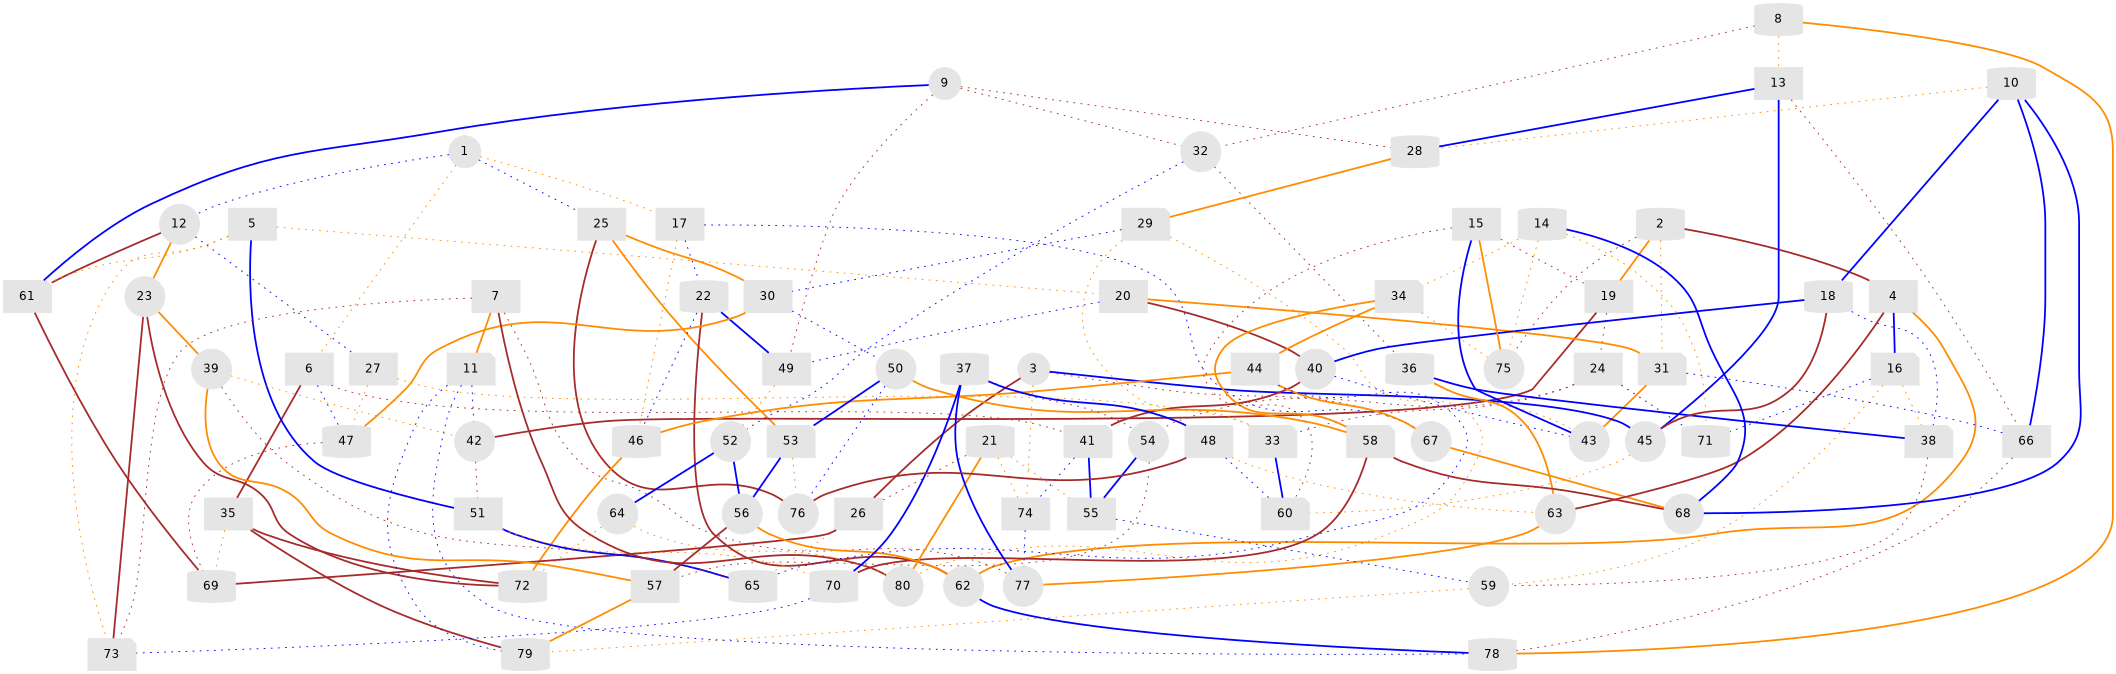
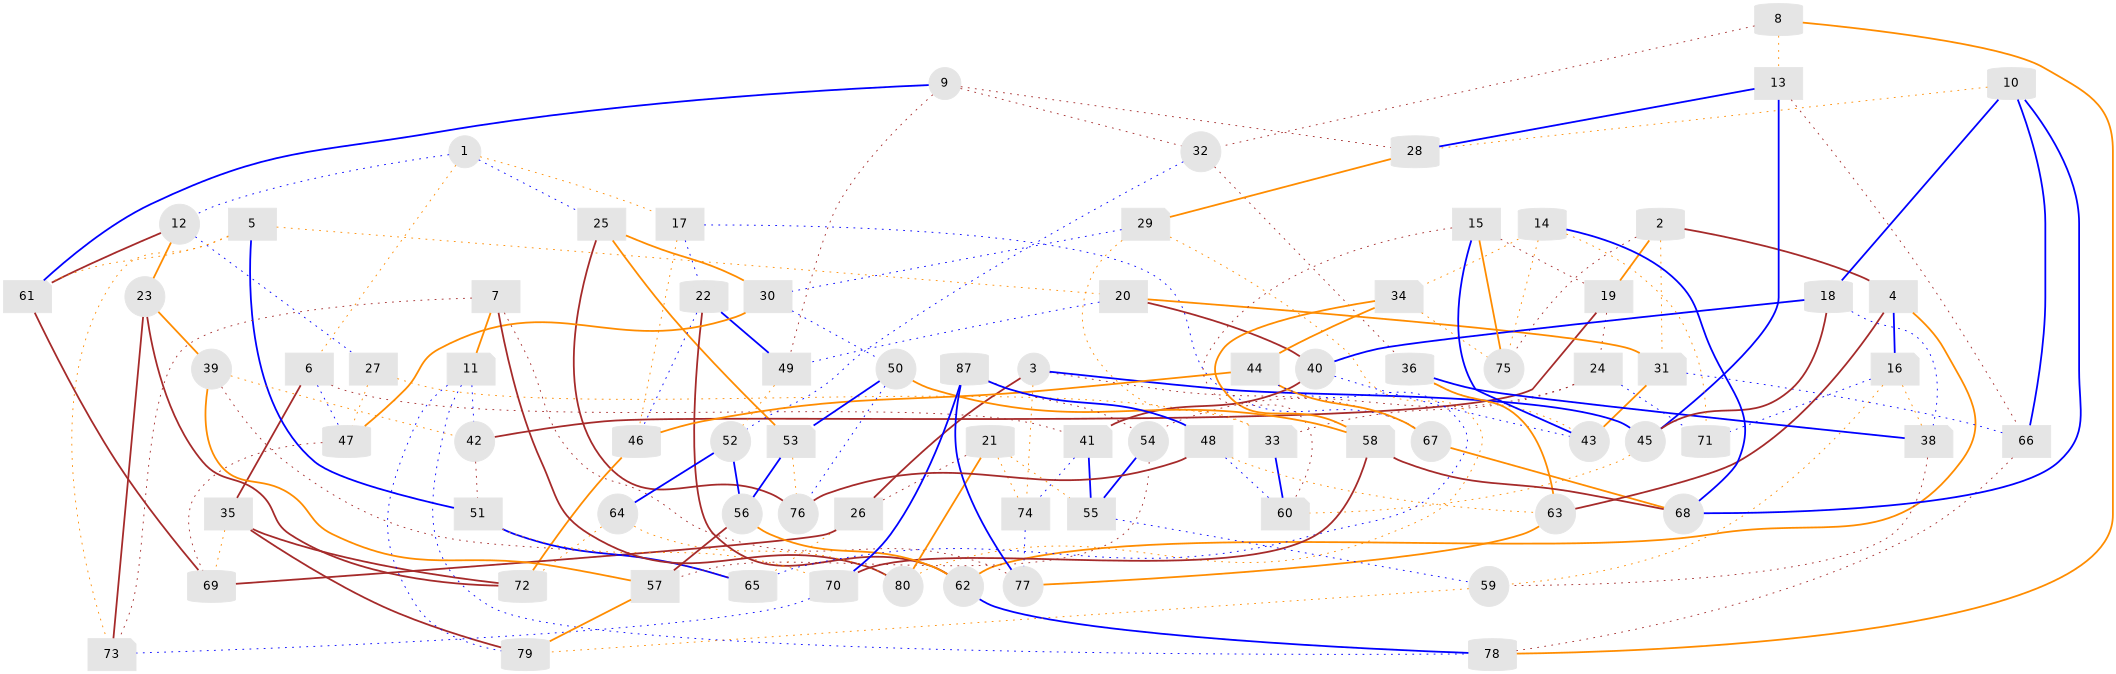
node "37": label "37" -> "87"
